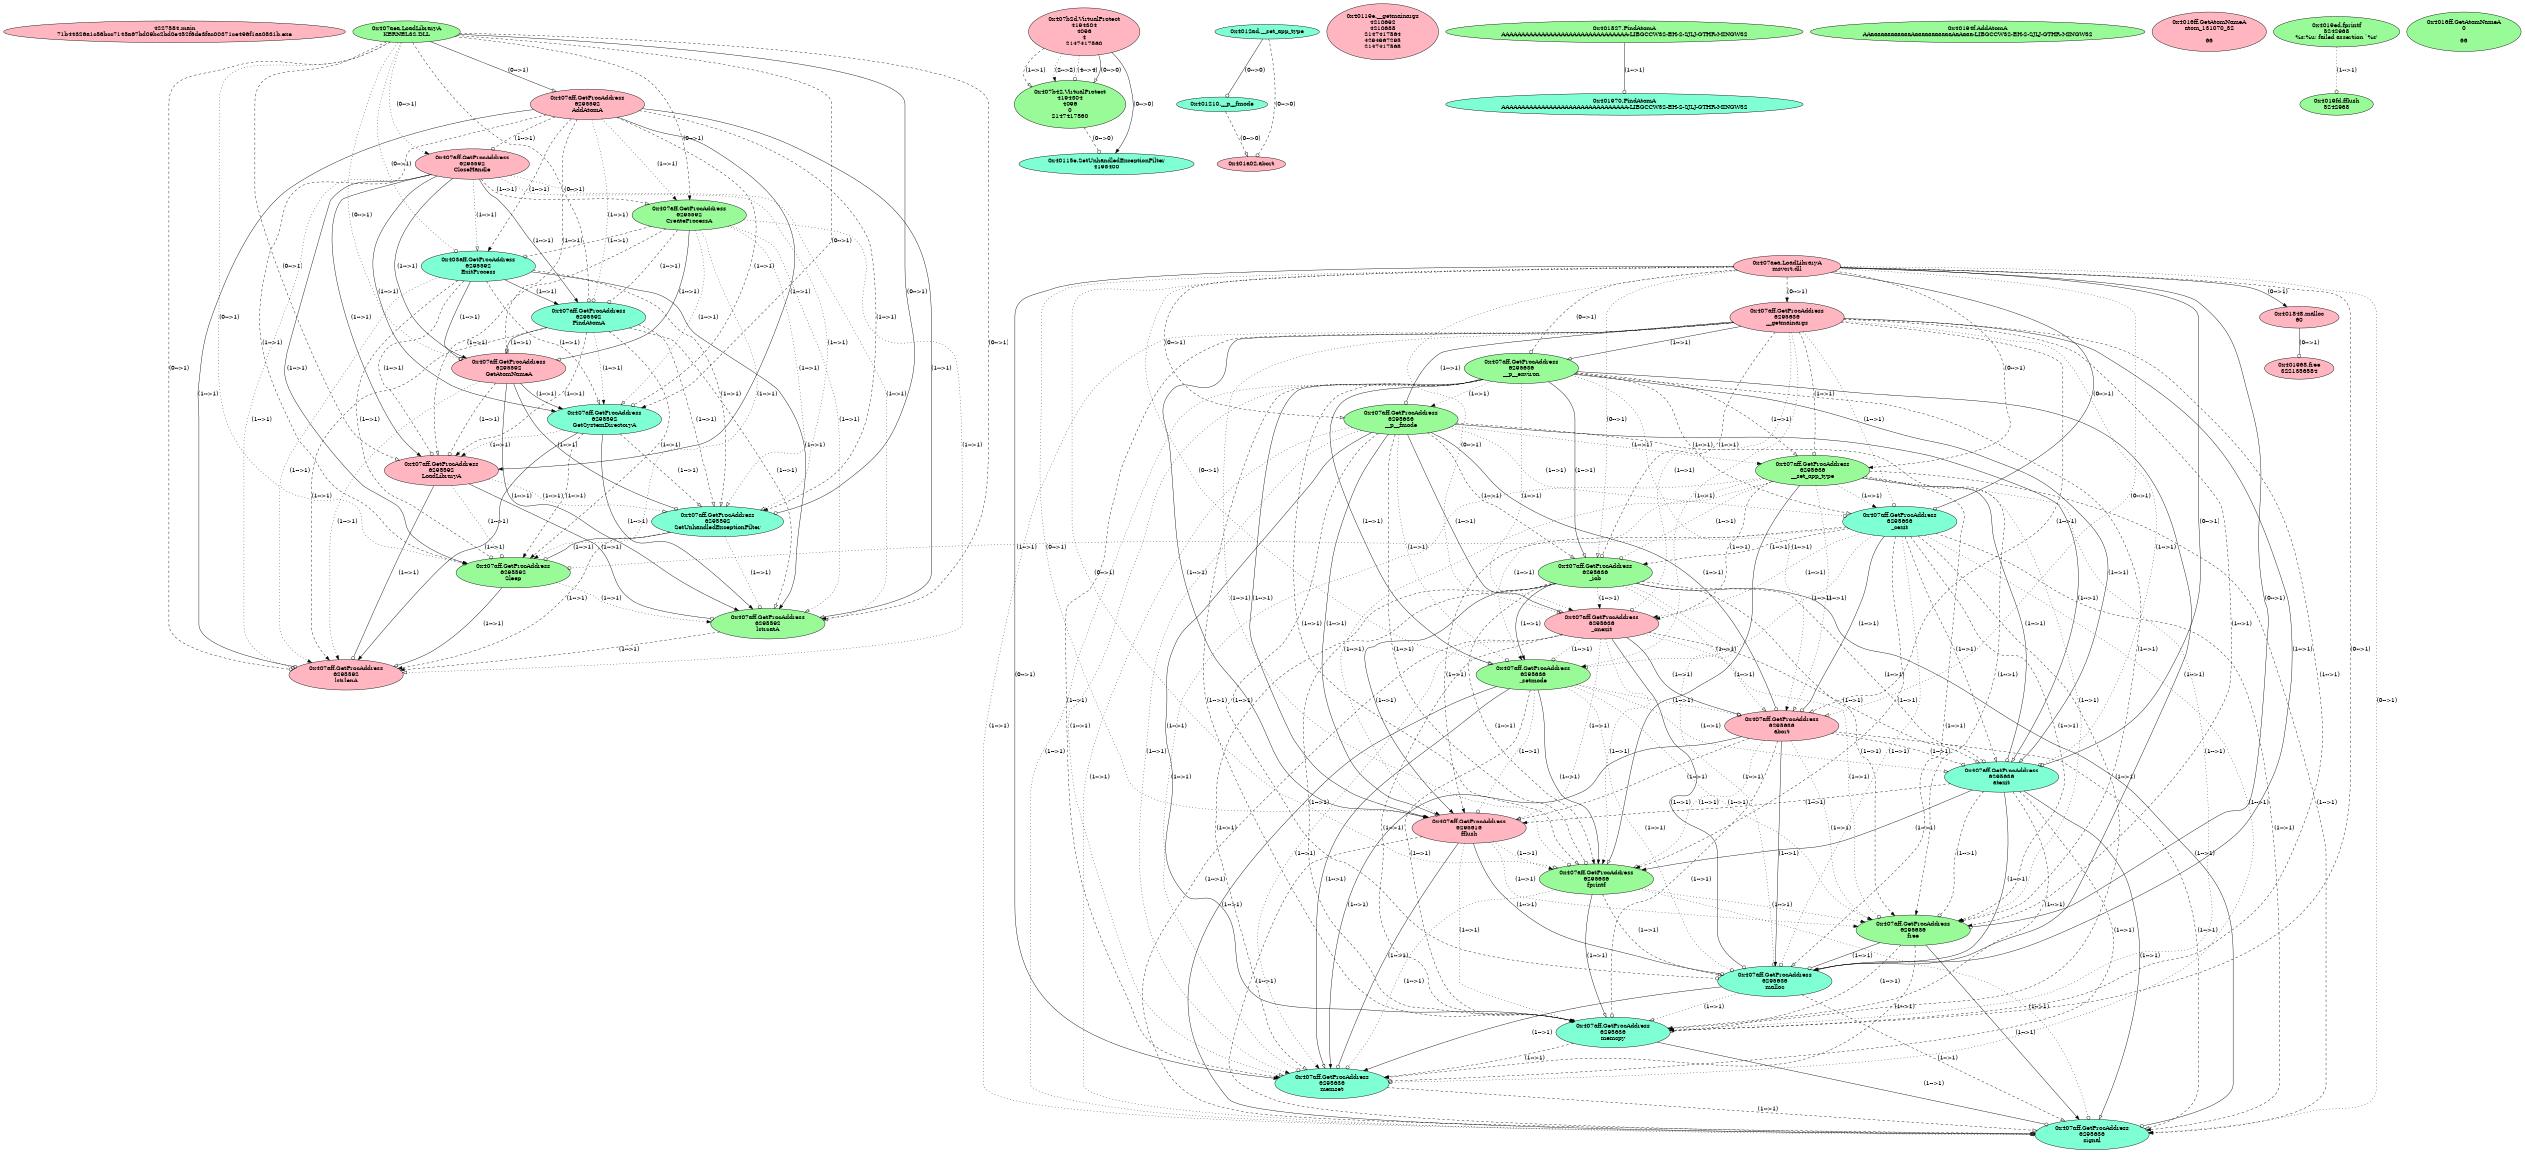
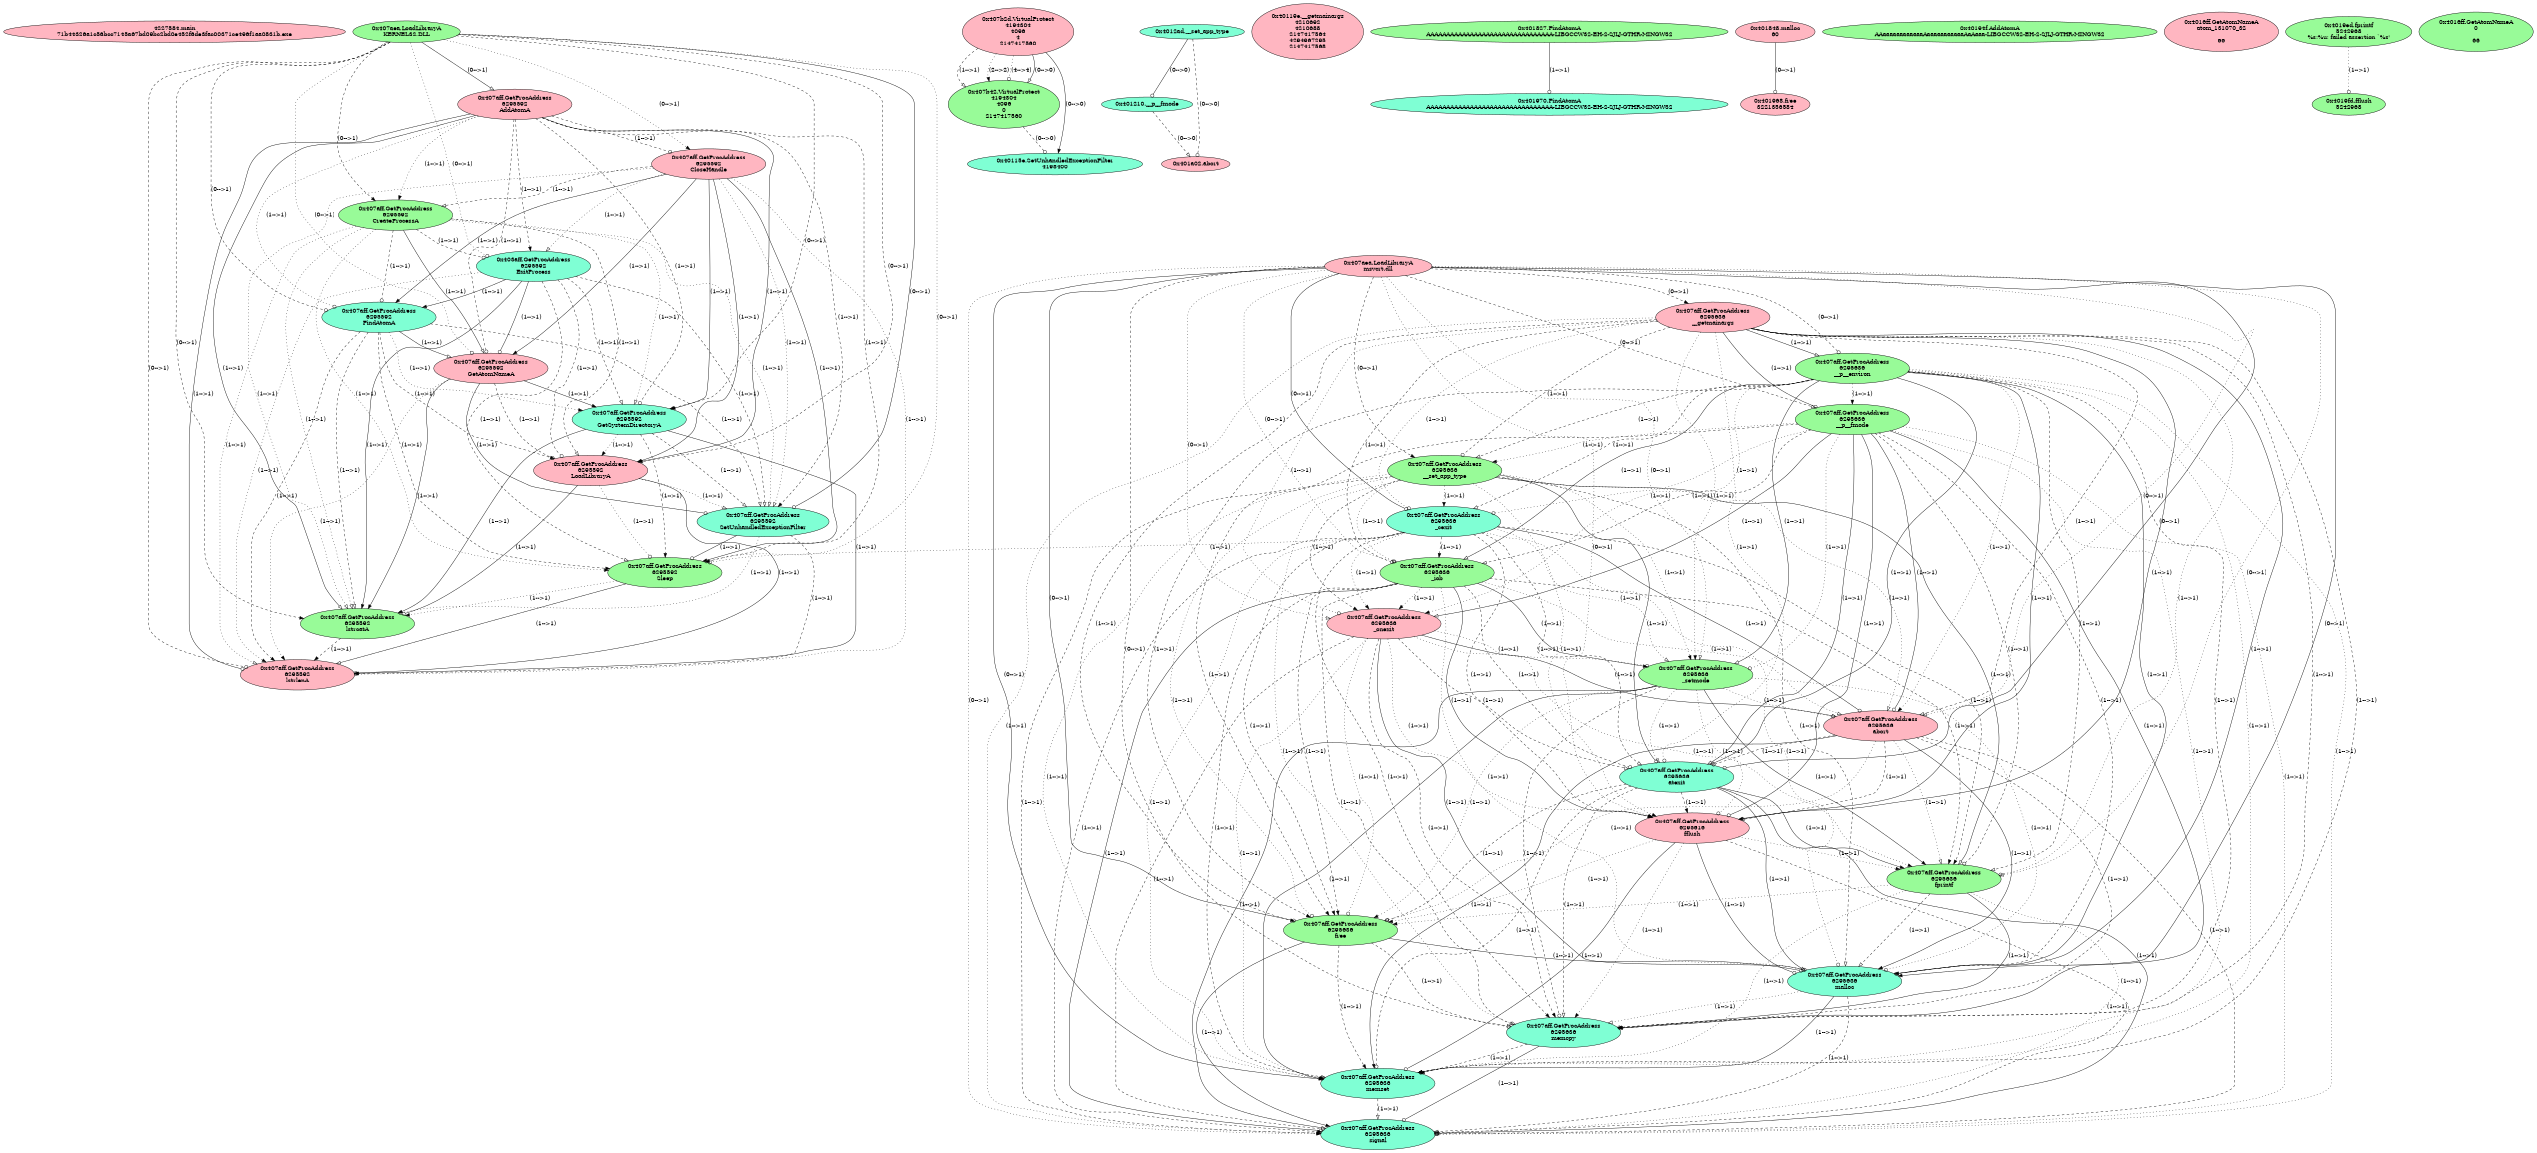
edge "0x407aea.LoadLibraryA msvcrt.dll" -> "0x401848.malloc 60": now "0x407aea.LoadLibraryA msvcrt.dll" -> "0x407aff.GetProcAddress 6295636 malloc"
edge "0x403aff.GetProcAddress 6295592 ExitProcess" -> "0x407aff.GetProcAddress 6295592 Sleep": arrowhead odot -> onormal
edge "0x407aff.GetProcAddress 6295616 fflush" -> "0x407aff.GetProcAddress 6295636 memcpy": arrowhead odot -> normal
